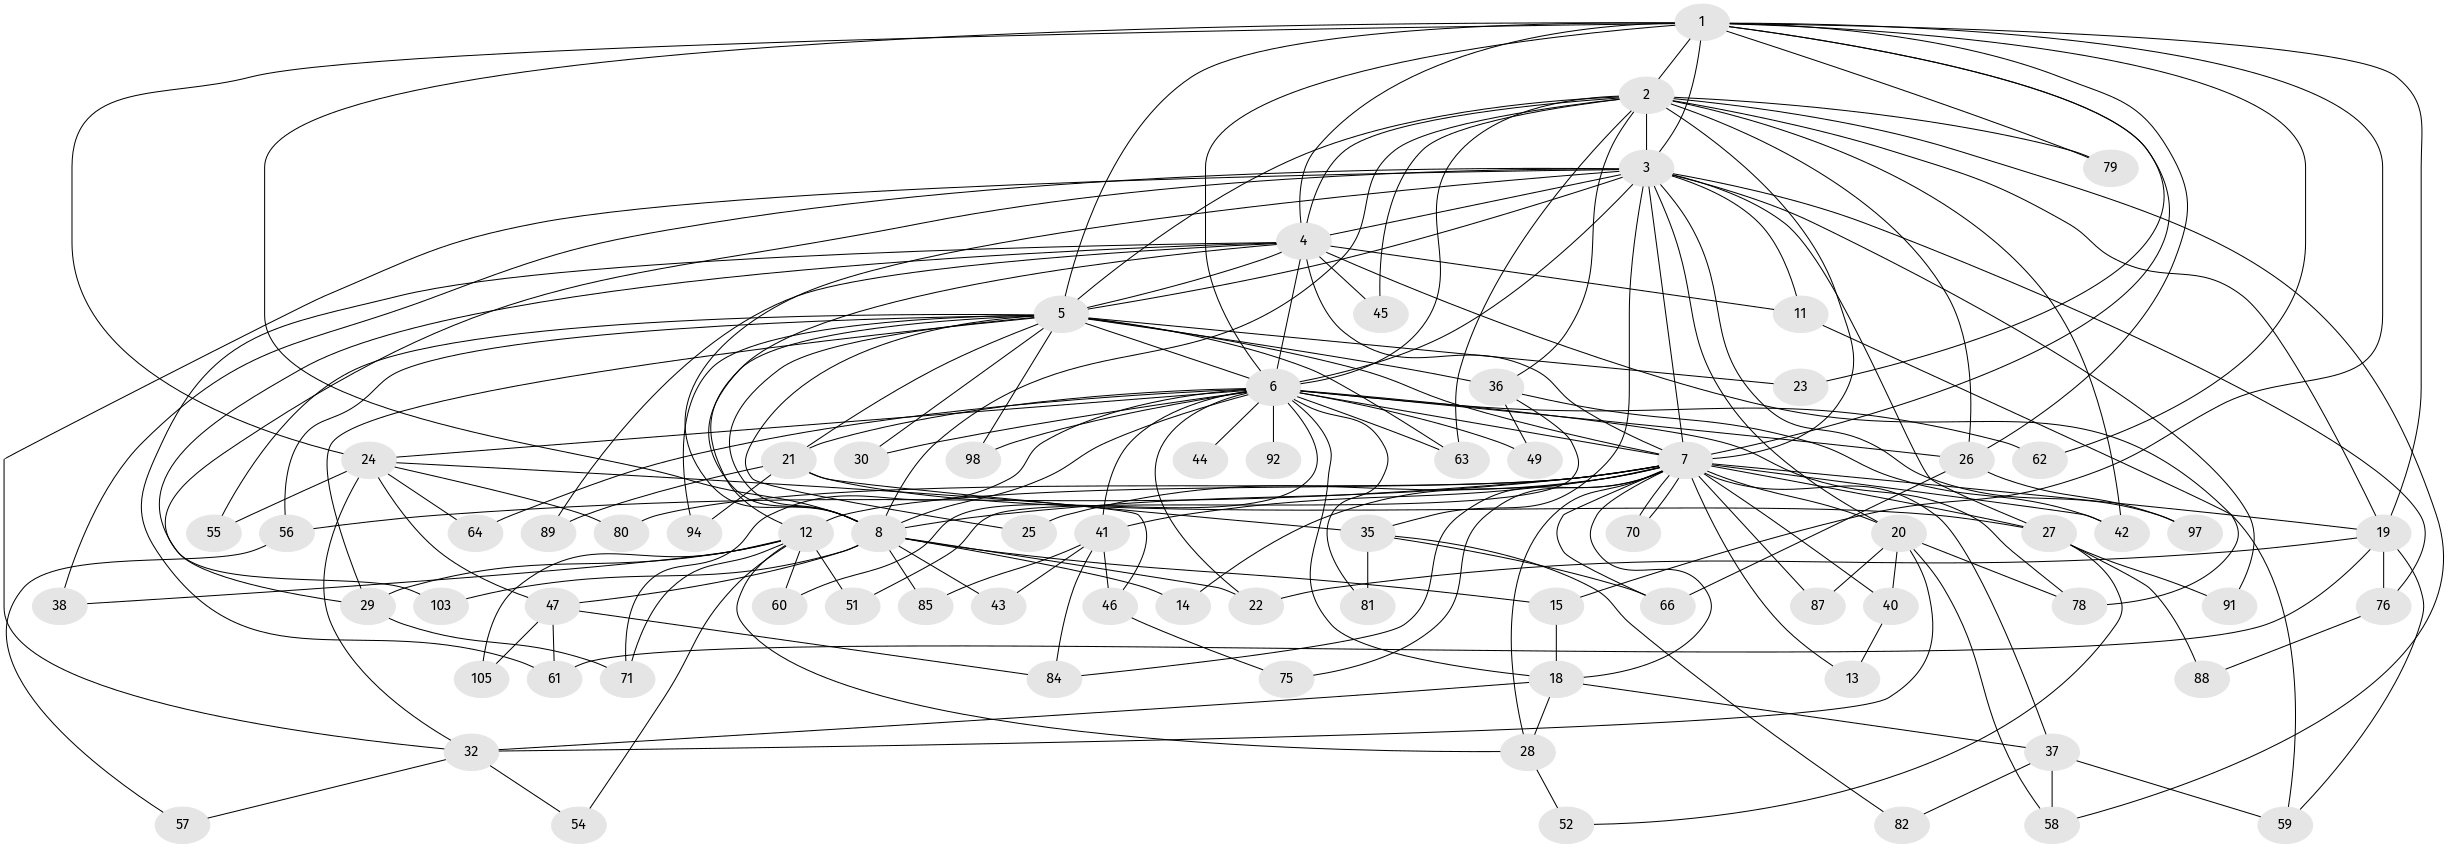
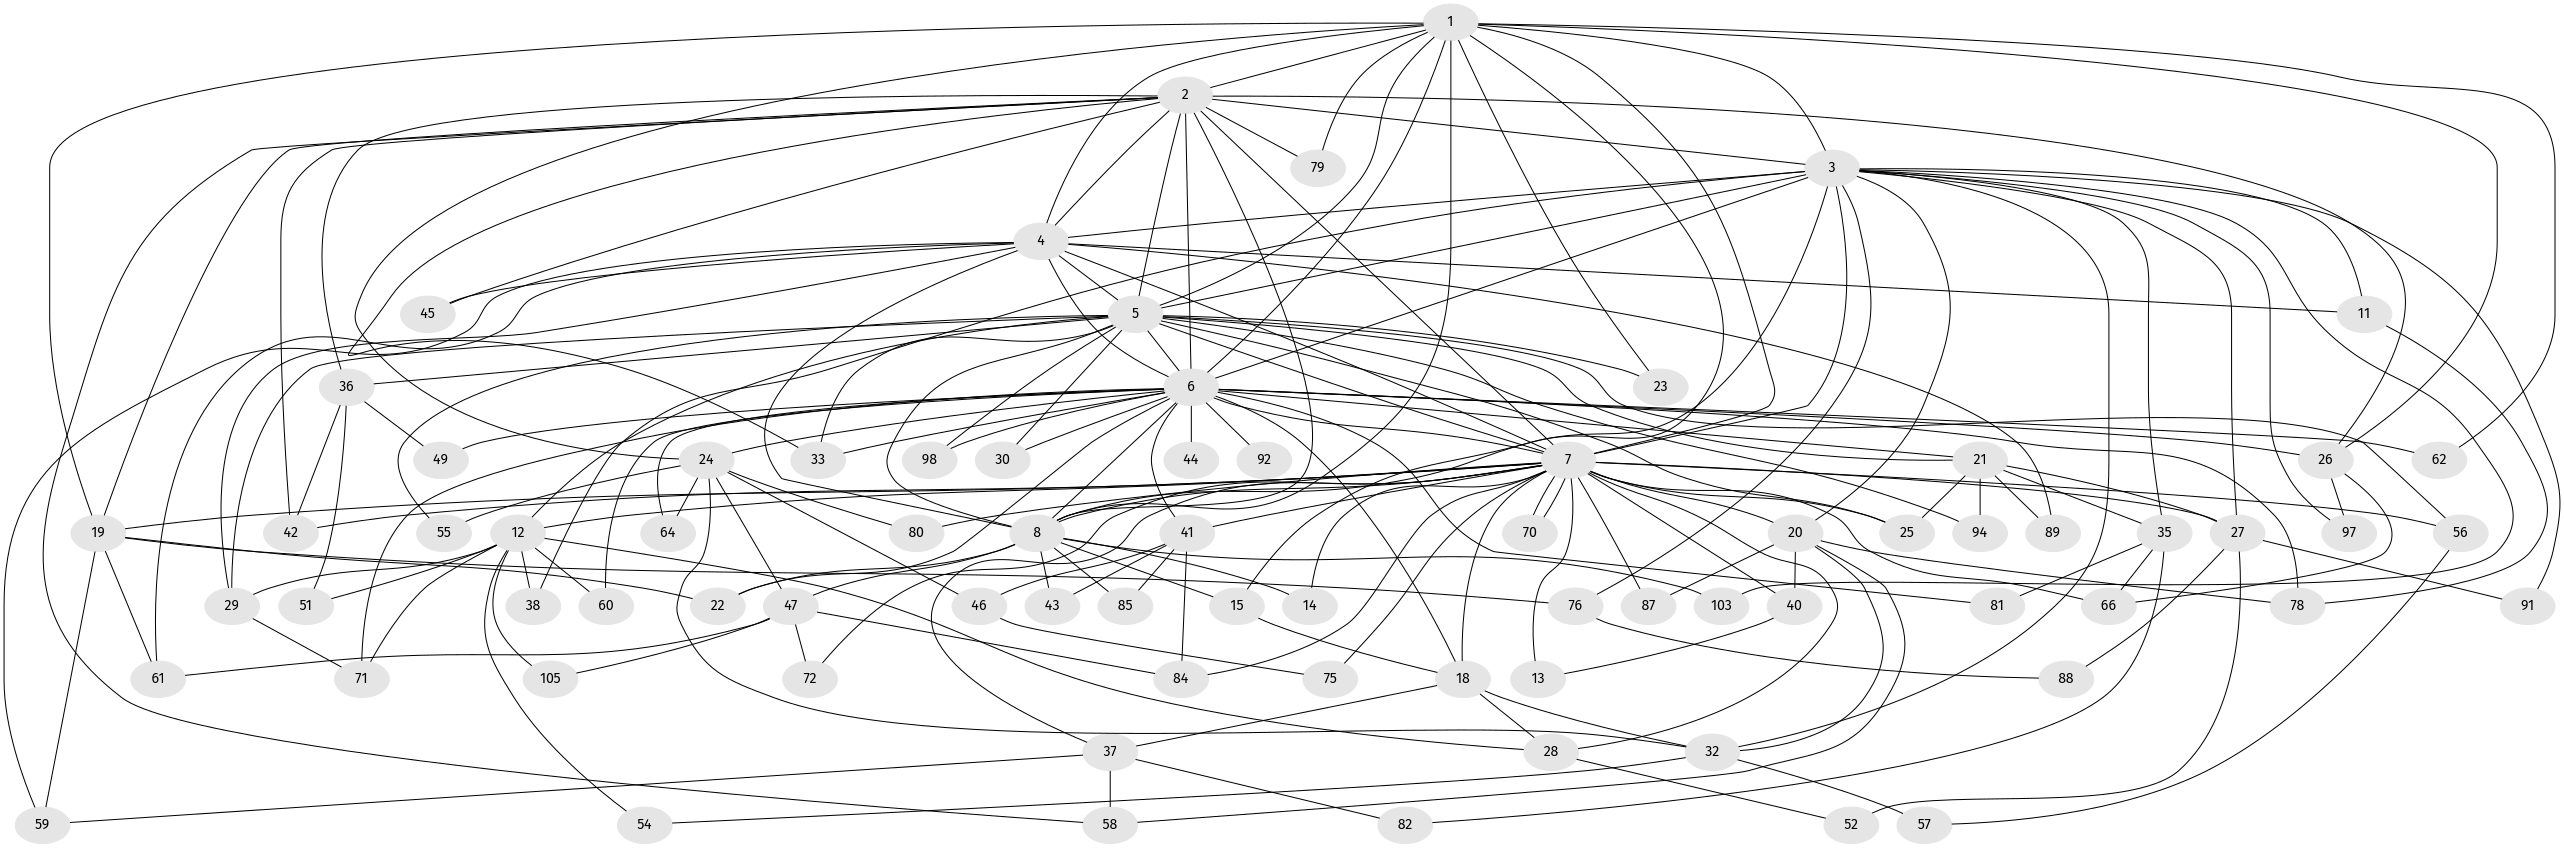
node "63": label "63" -> "33"
edge "21" -- "25": added
node "72": added
